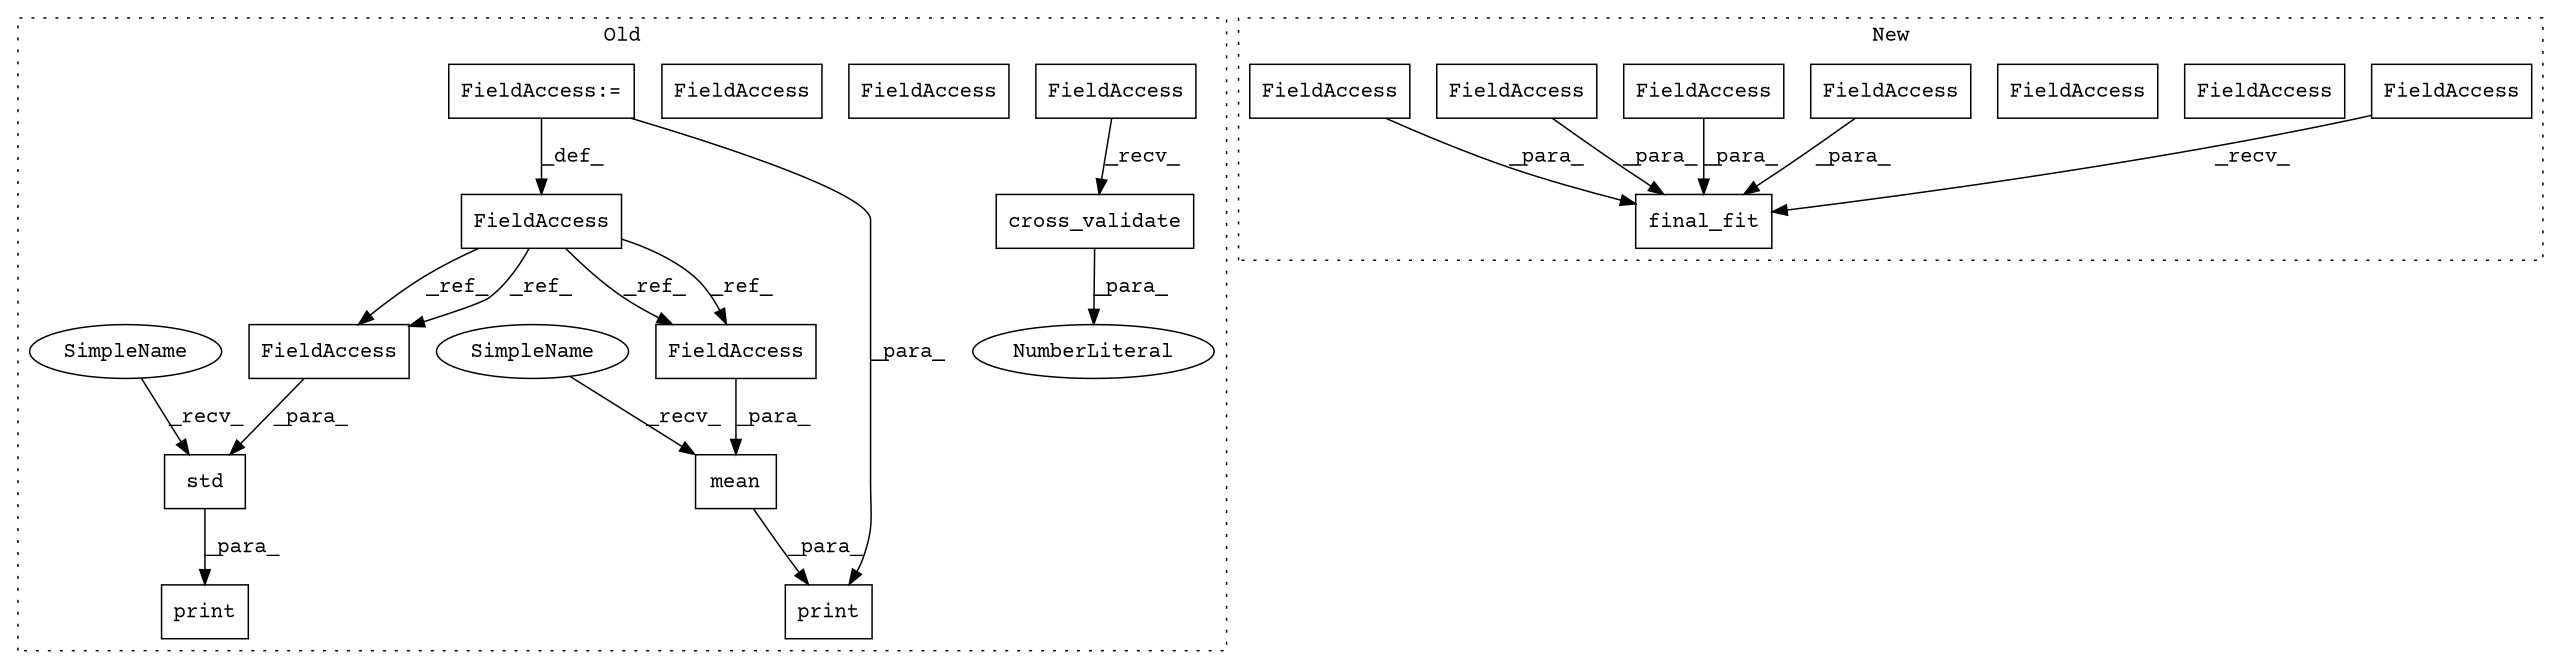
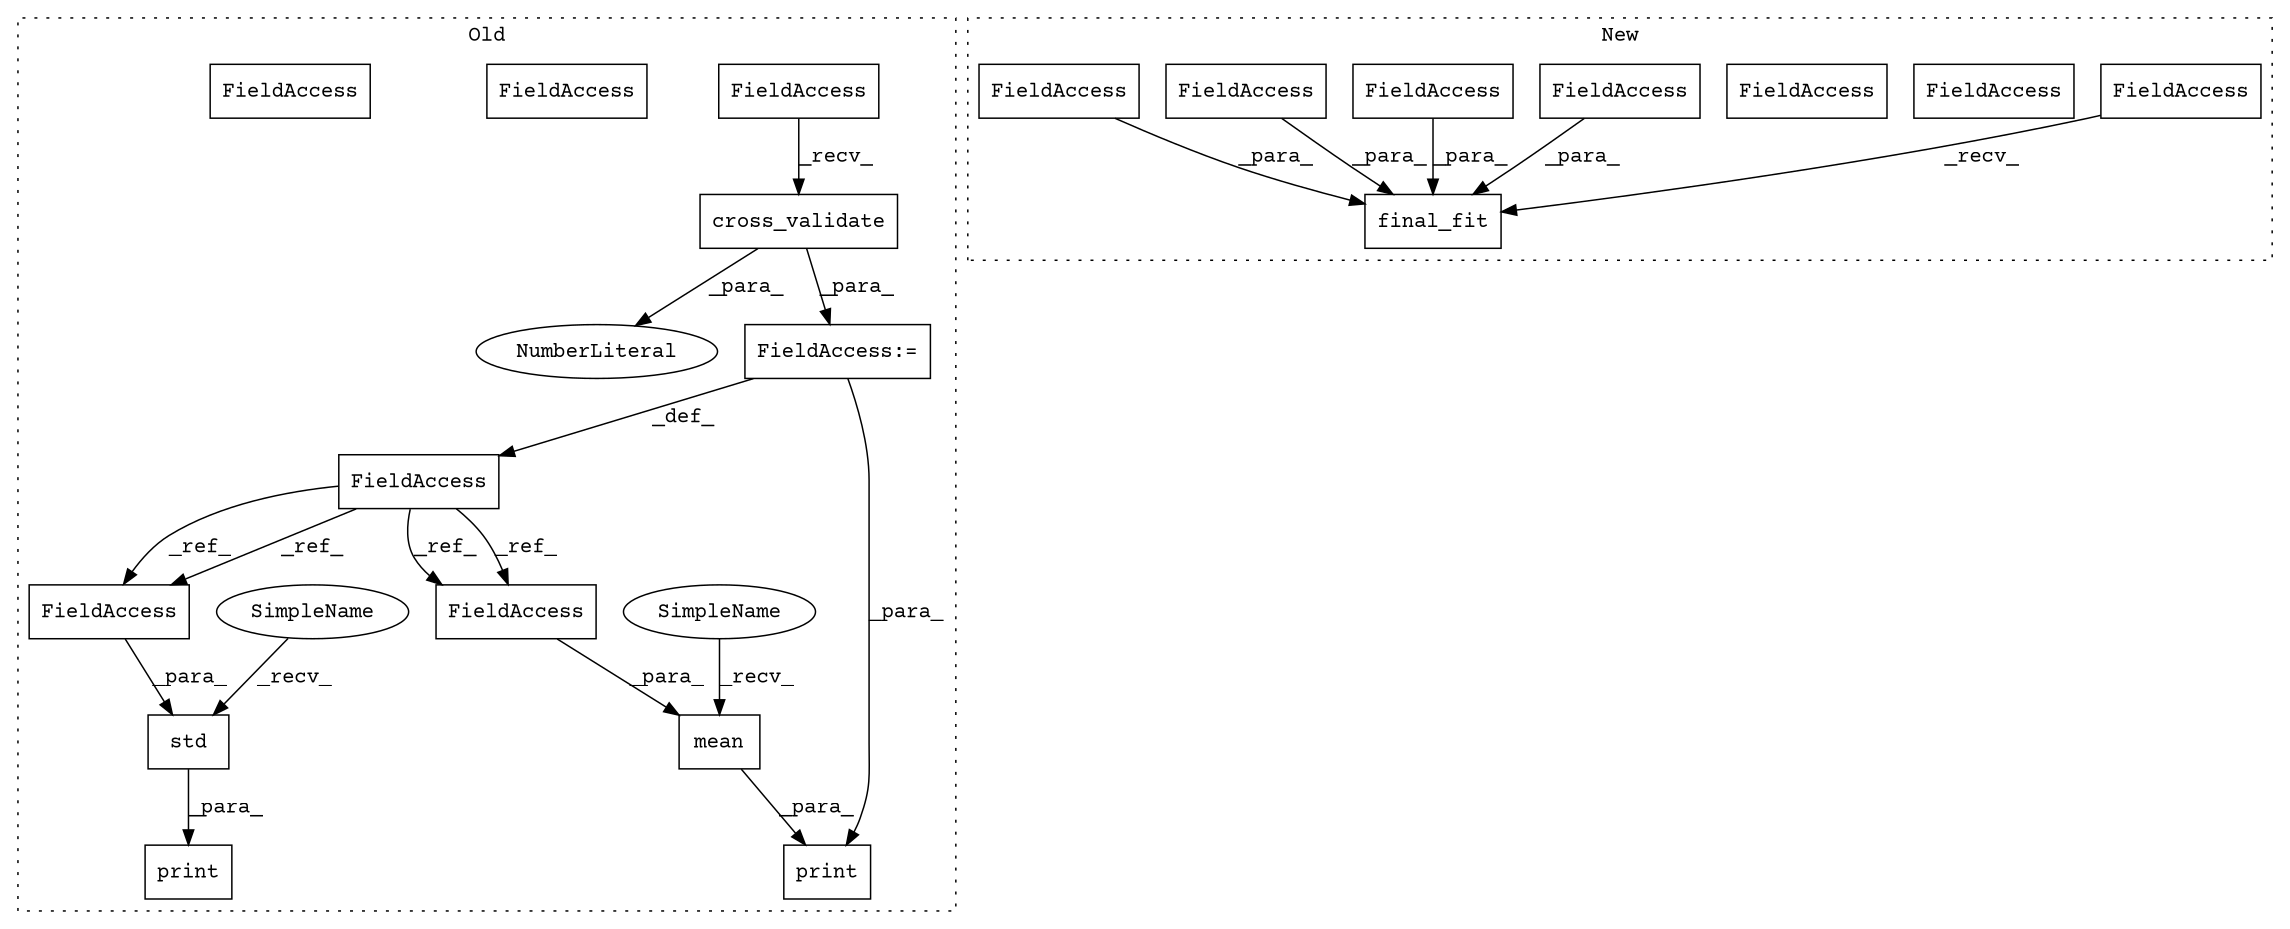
edge "cross_validate" -> "FieldAccess:=": added, label "_para_"
